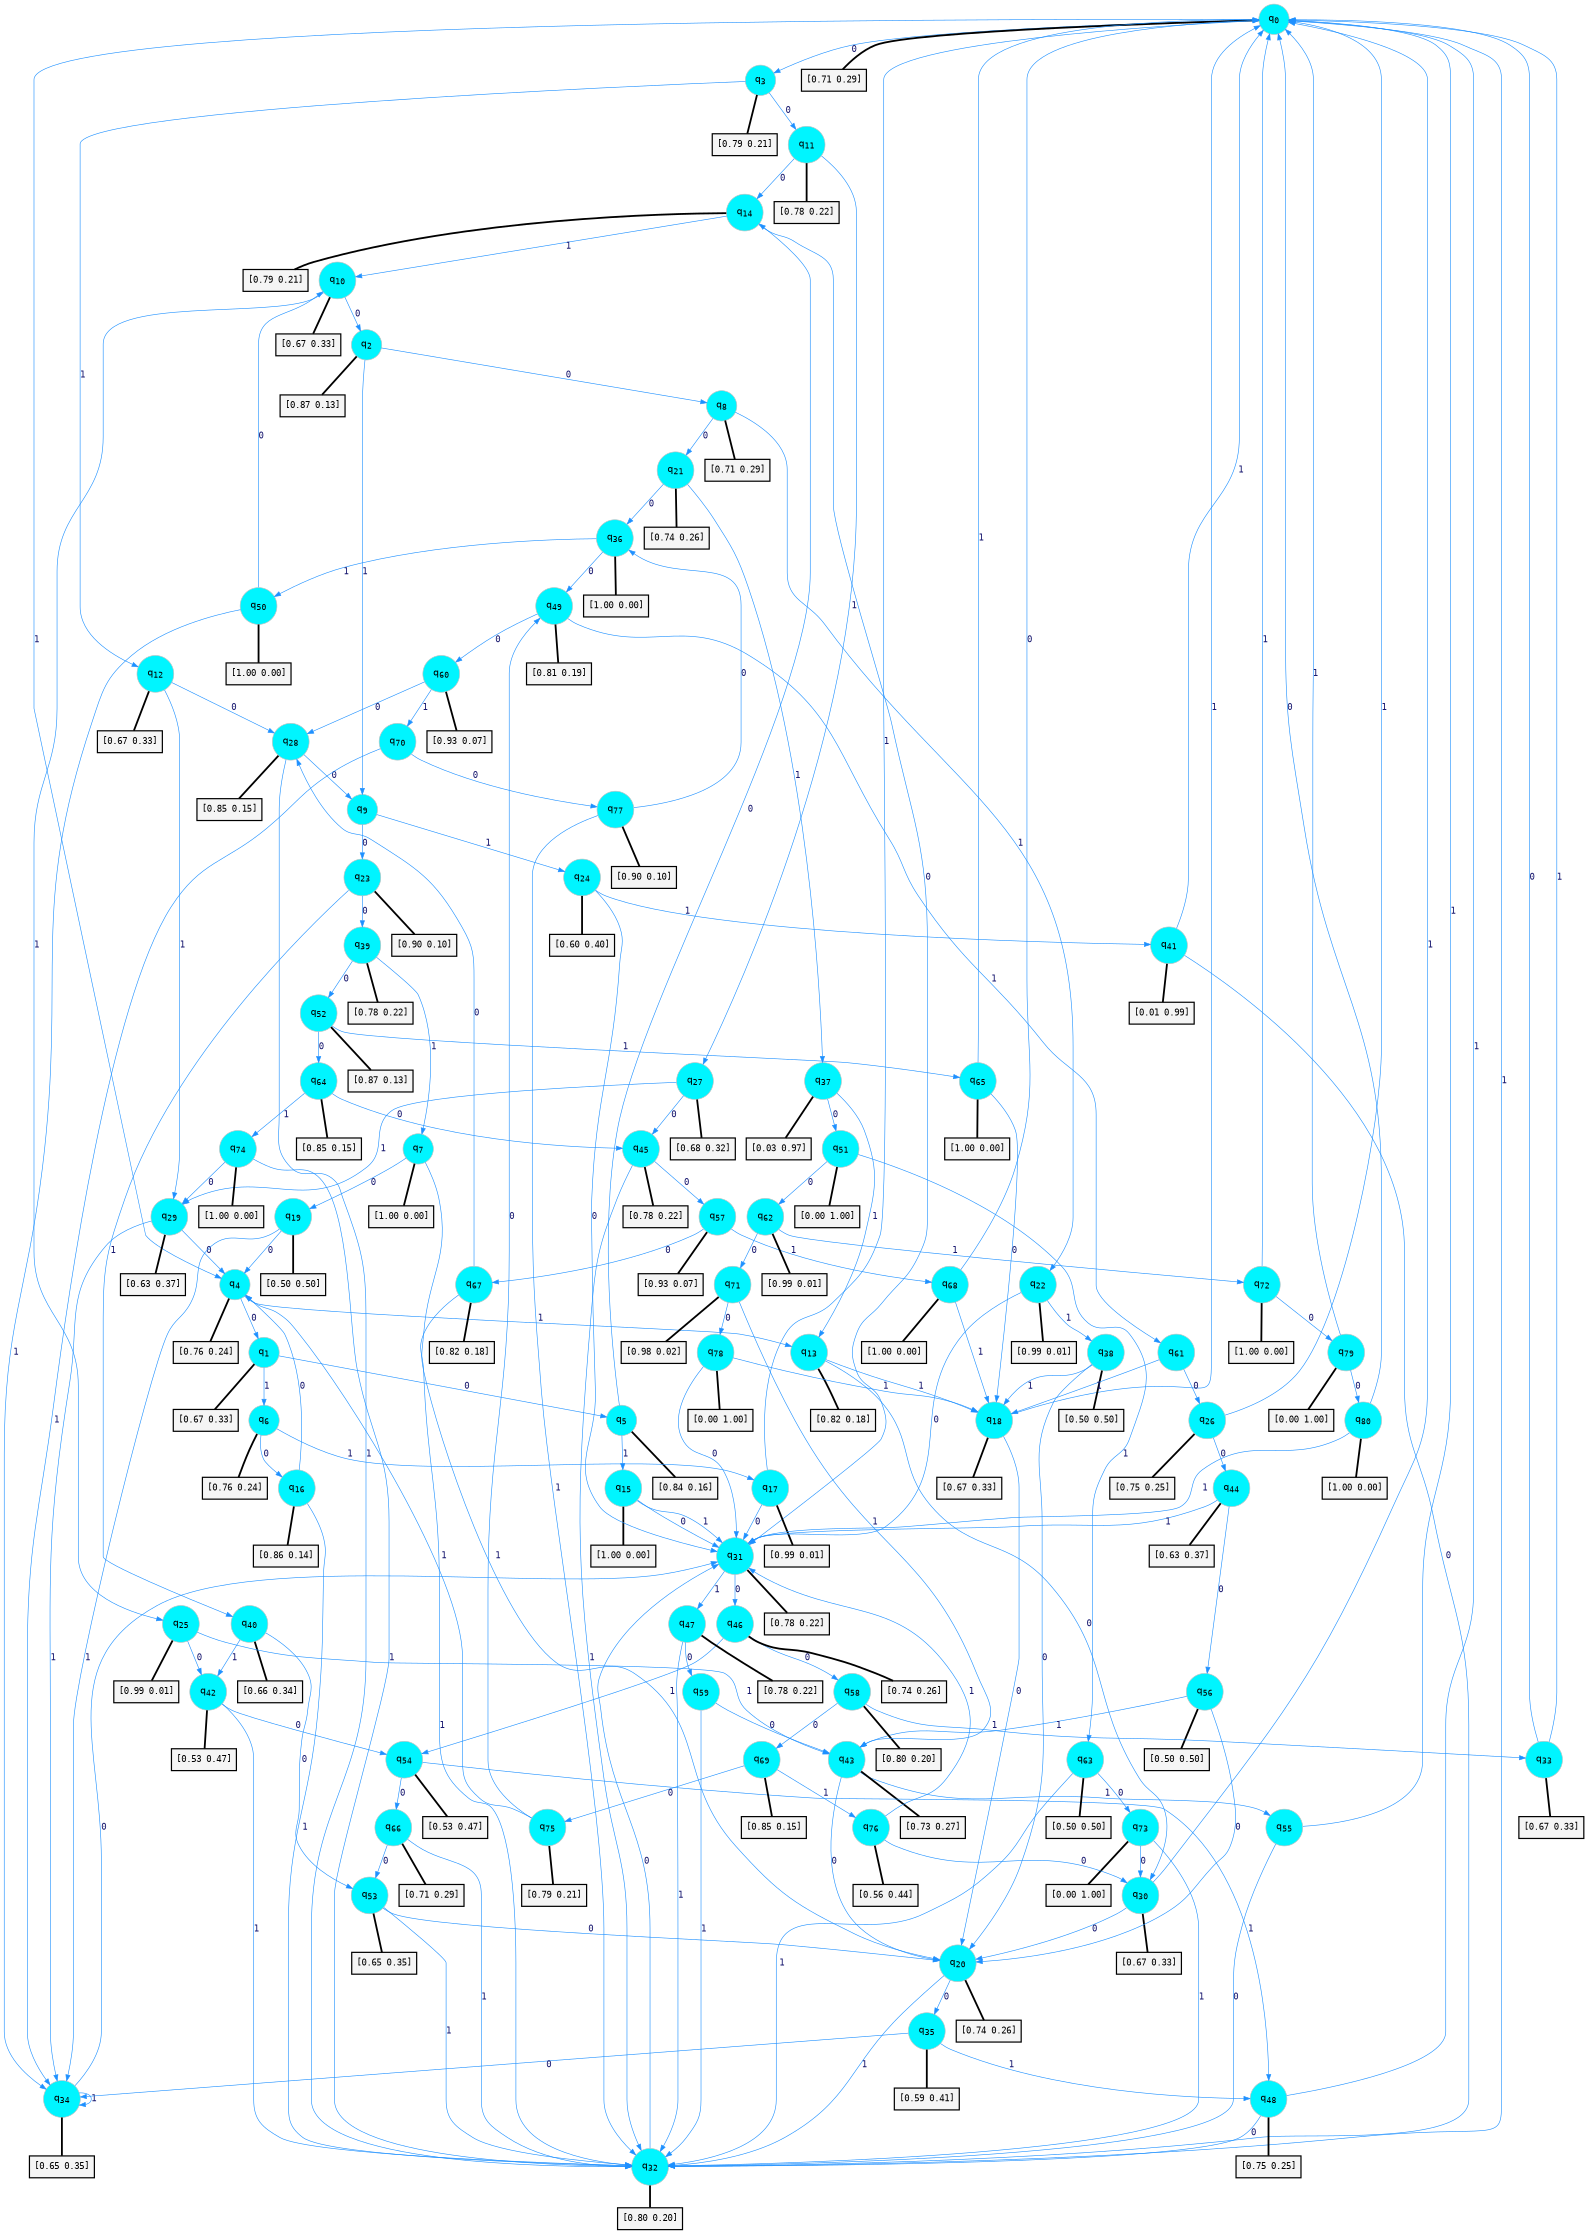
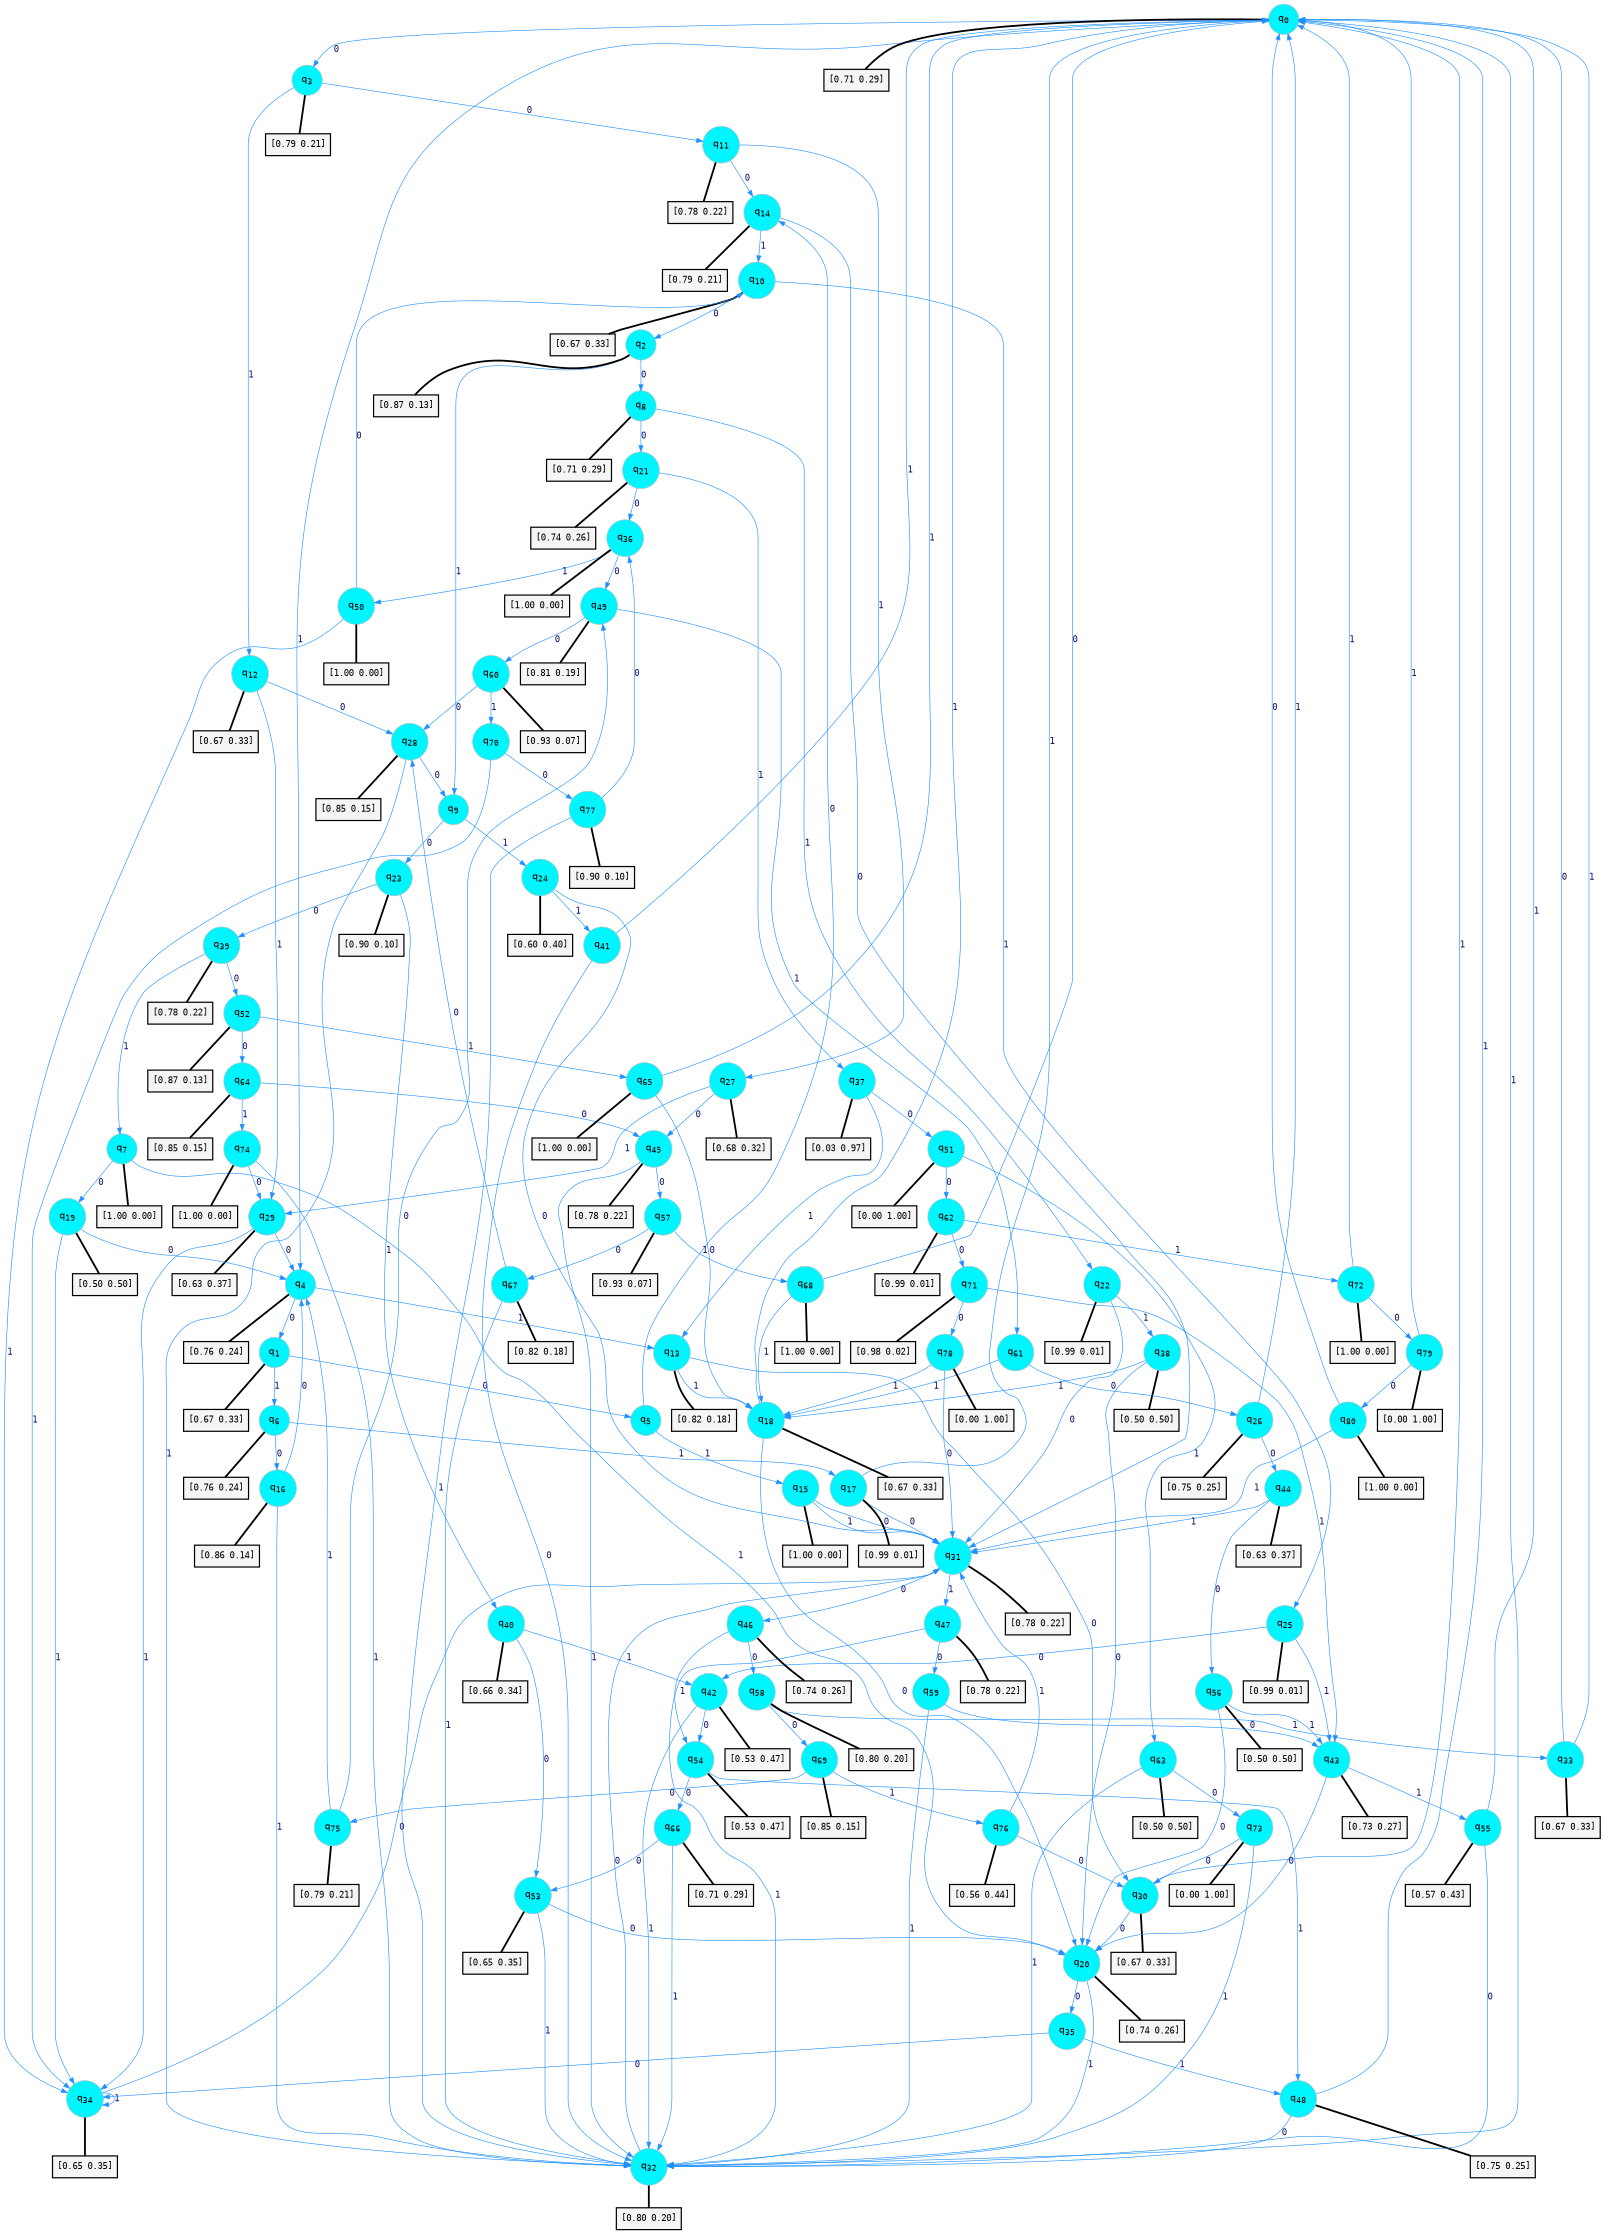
node "[0.01 0.99]": removed
node "[0.84 0.16]": removed
node "[0.57 0.43]": added
node "[0.59 0.41]": removed
